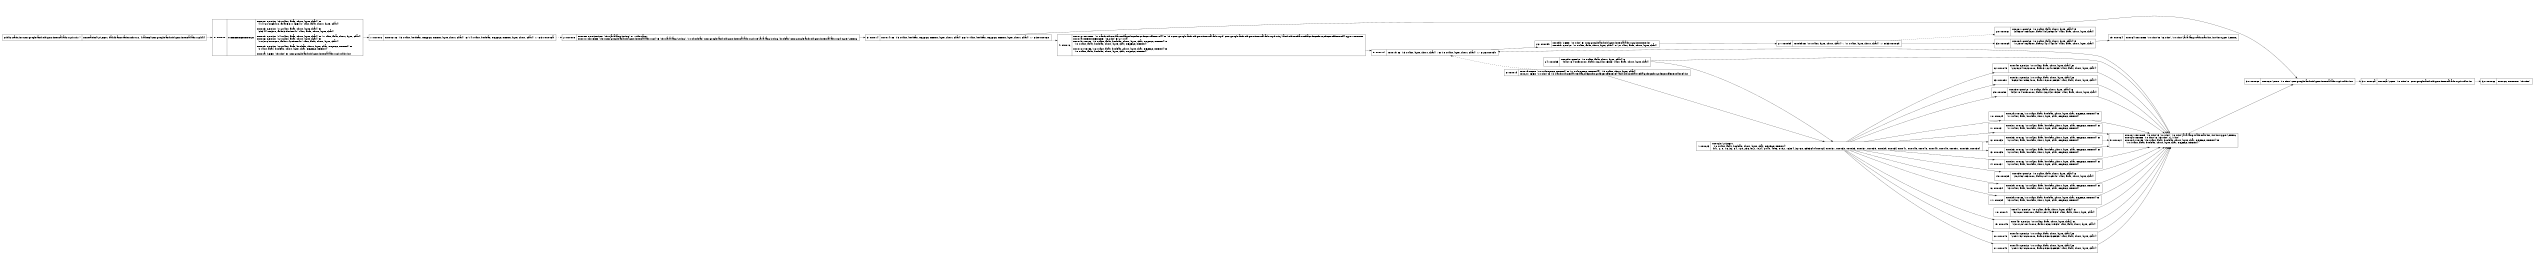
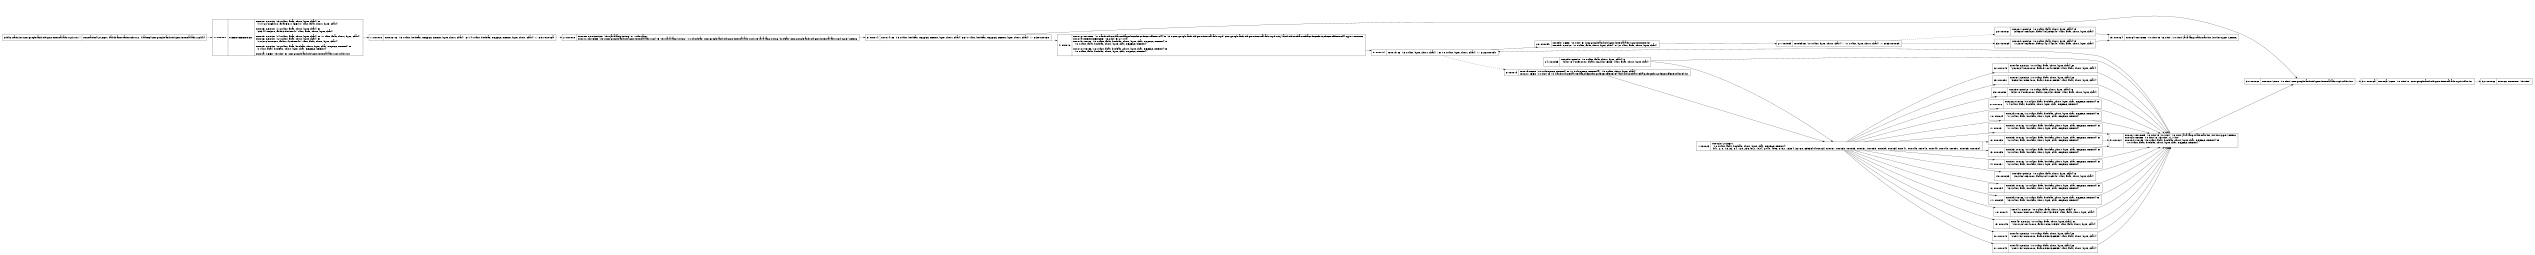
edge "28: 0x0061" -> "29: 0x0064": added
node "0: 0x0000": text "MTH_ENTER_BLOCK" -> "MTH_MTH_BLOCK"
edge "6: 0x001f" -> "5: 0x001d": reversed
node "8: 0x0026": added
edge "7: 0x0023" -> "18: 0x0041": added
